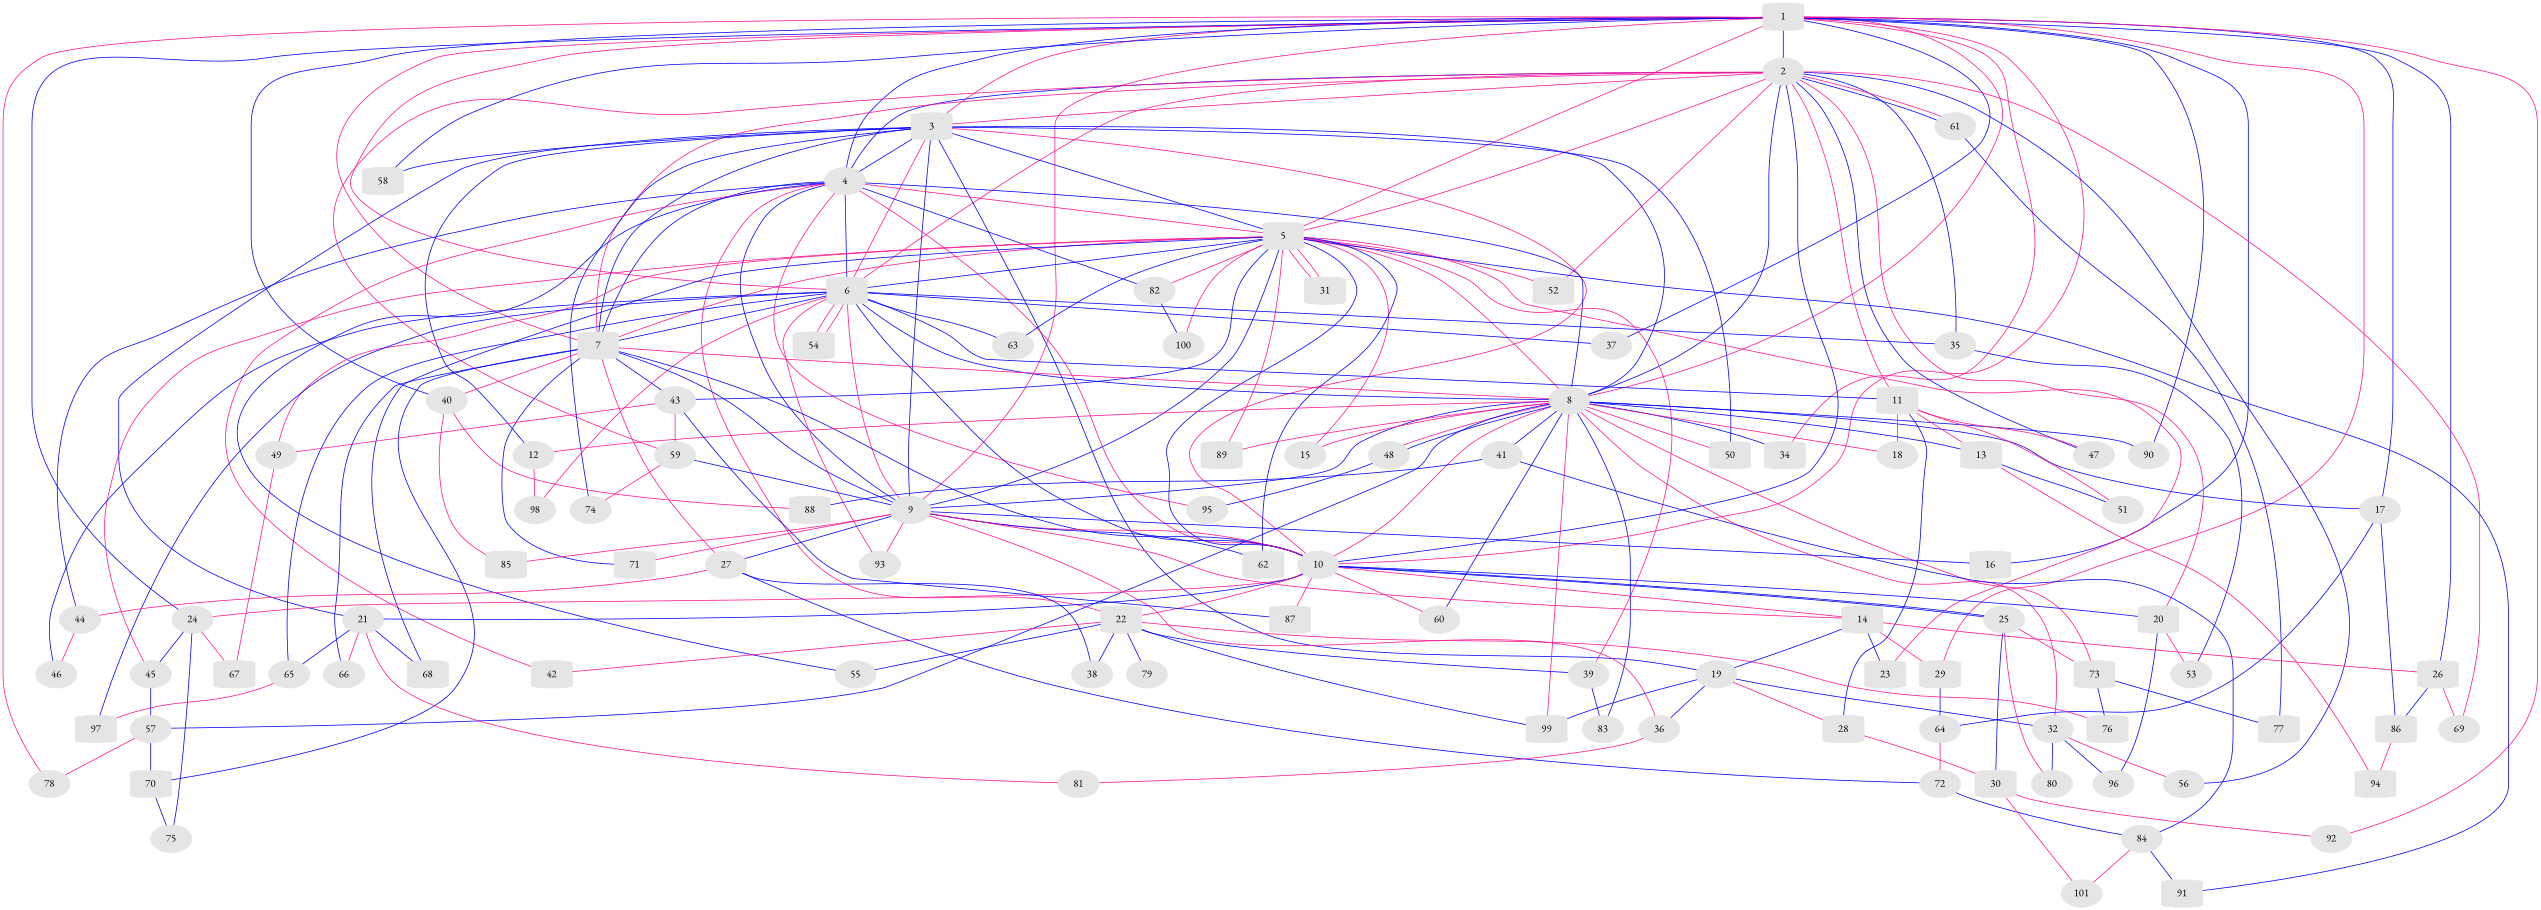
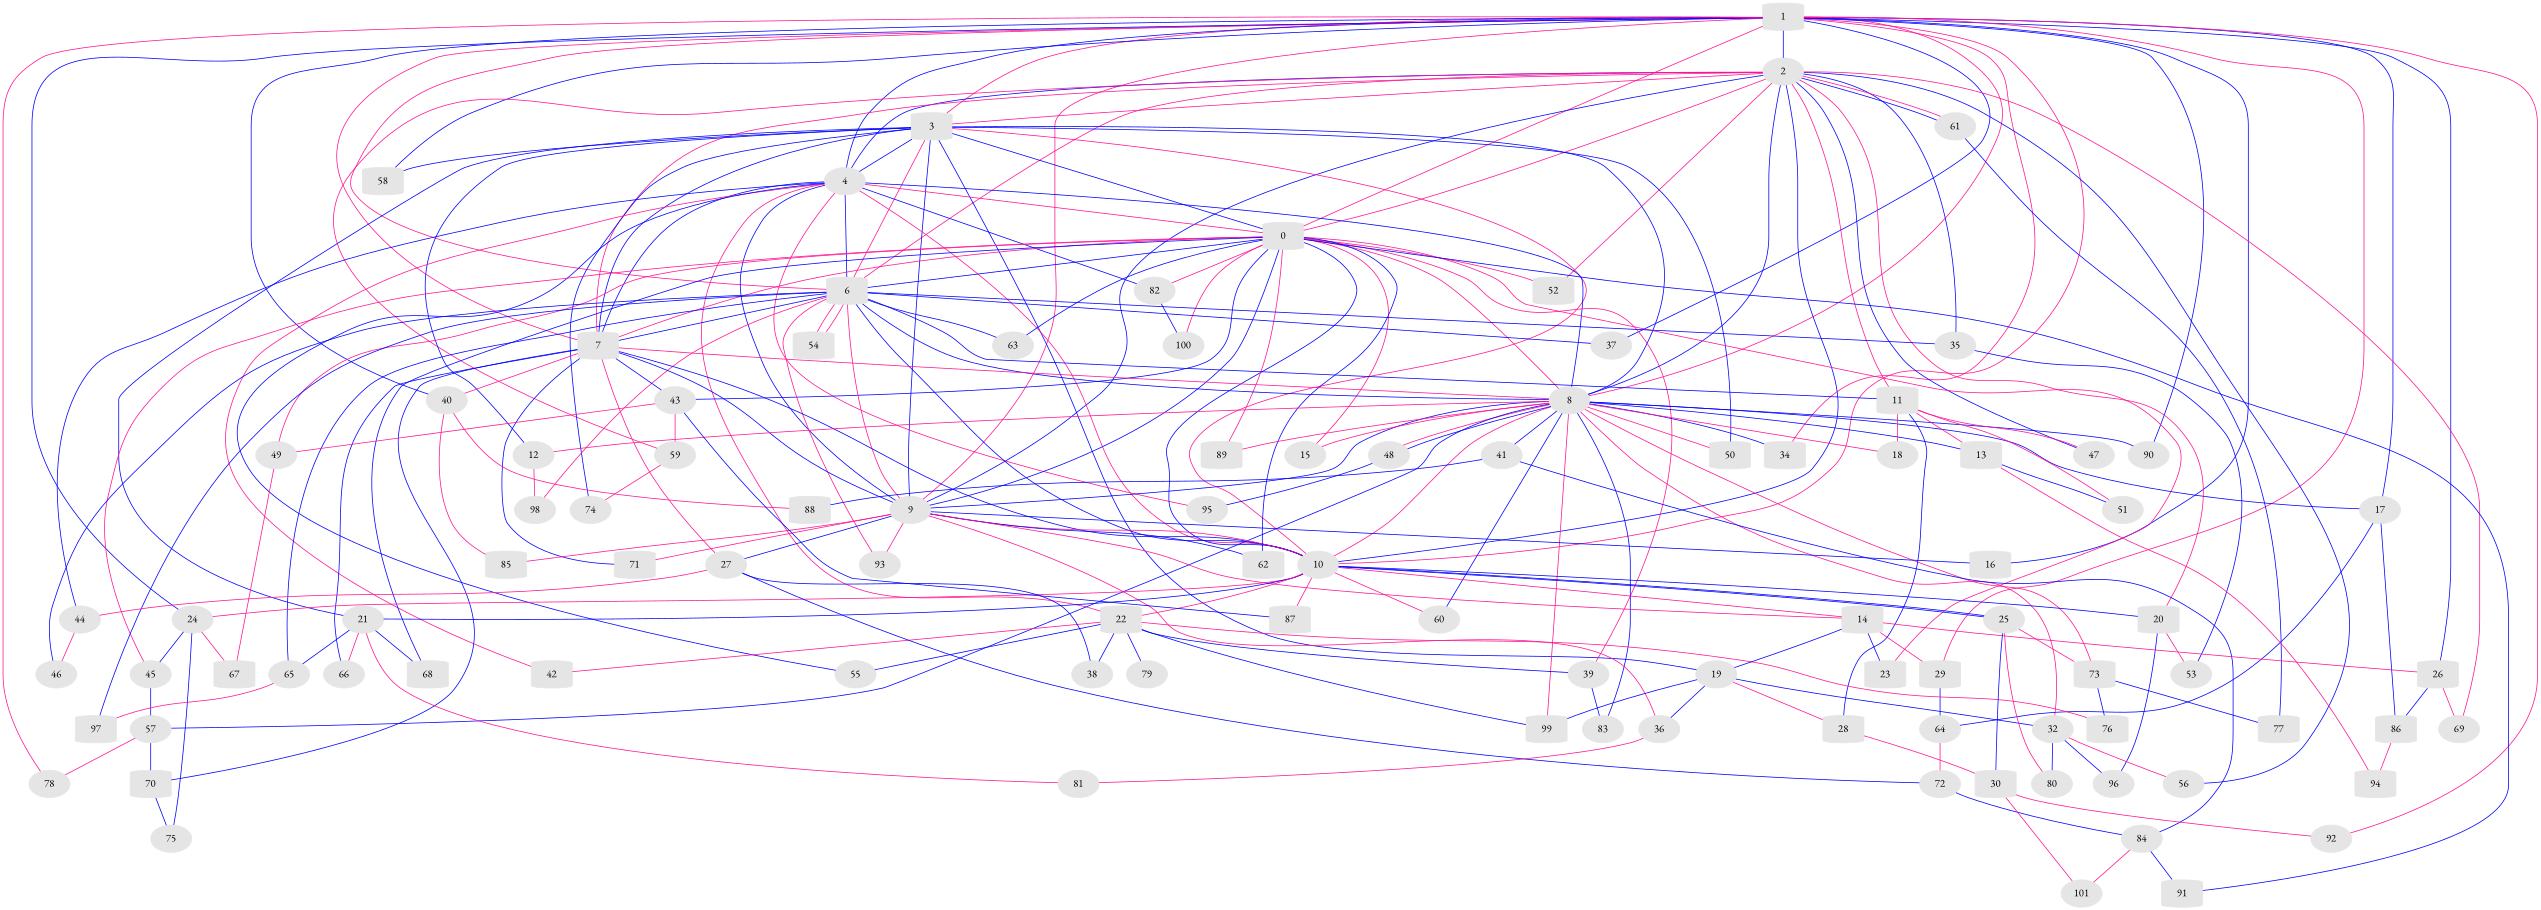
node "5": label "5" -> "0"
node "31": removed
edge "59" -- "9": now "2" -- "9"
